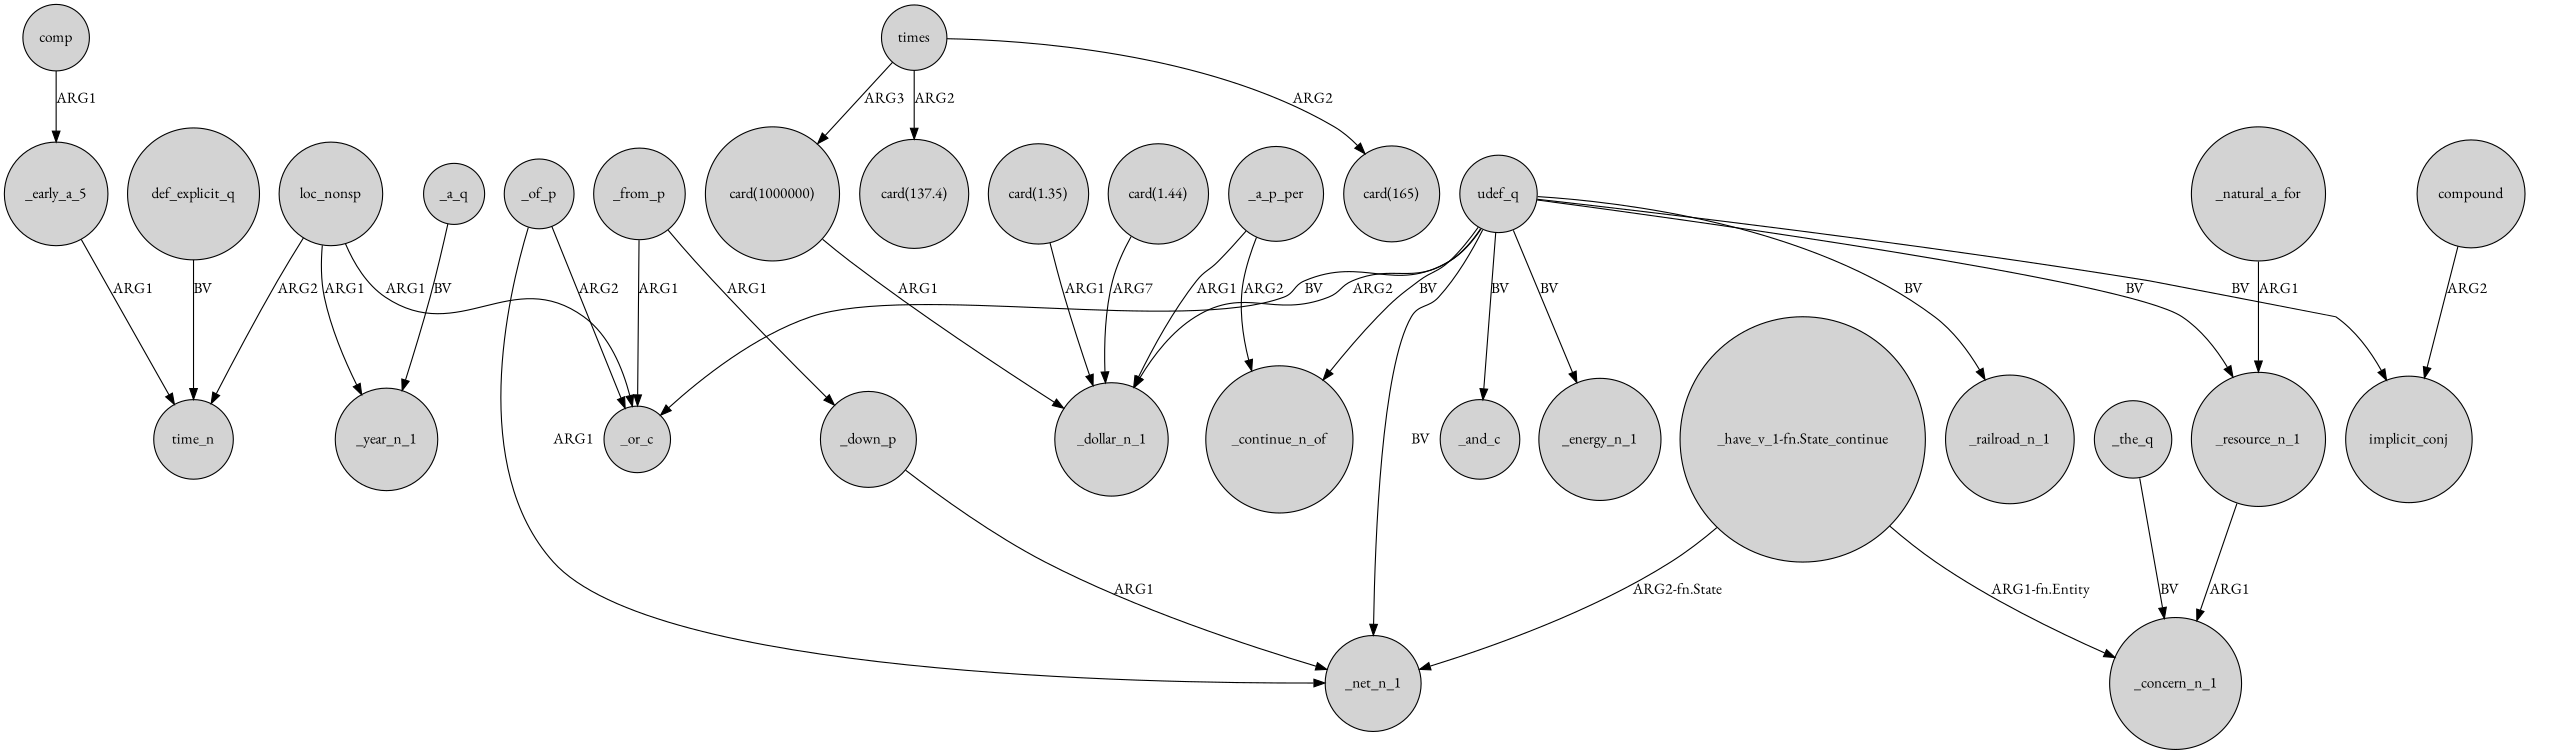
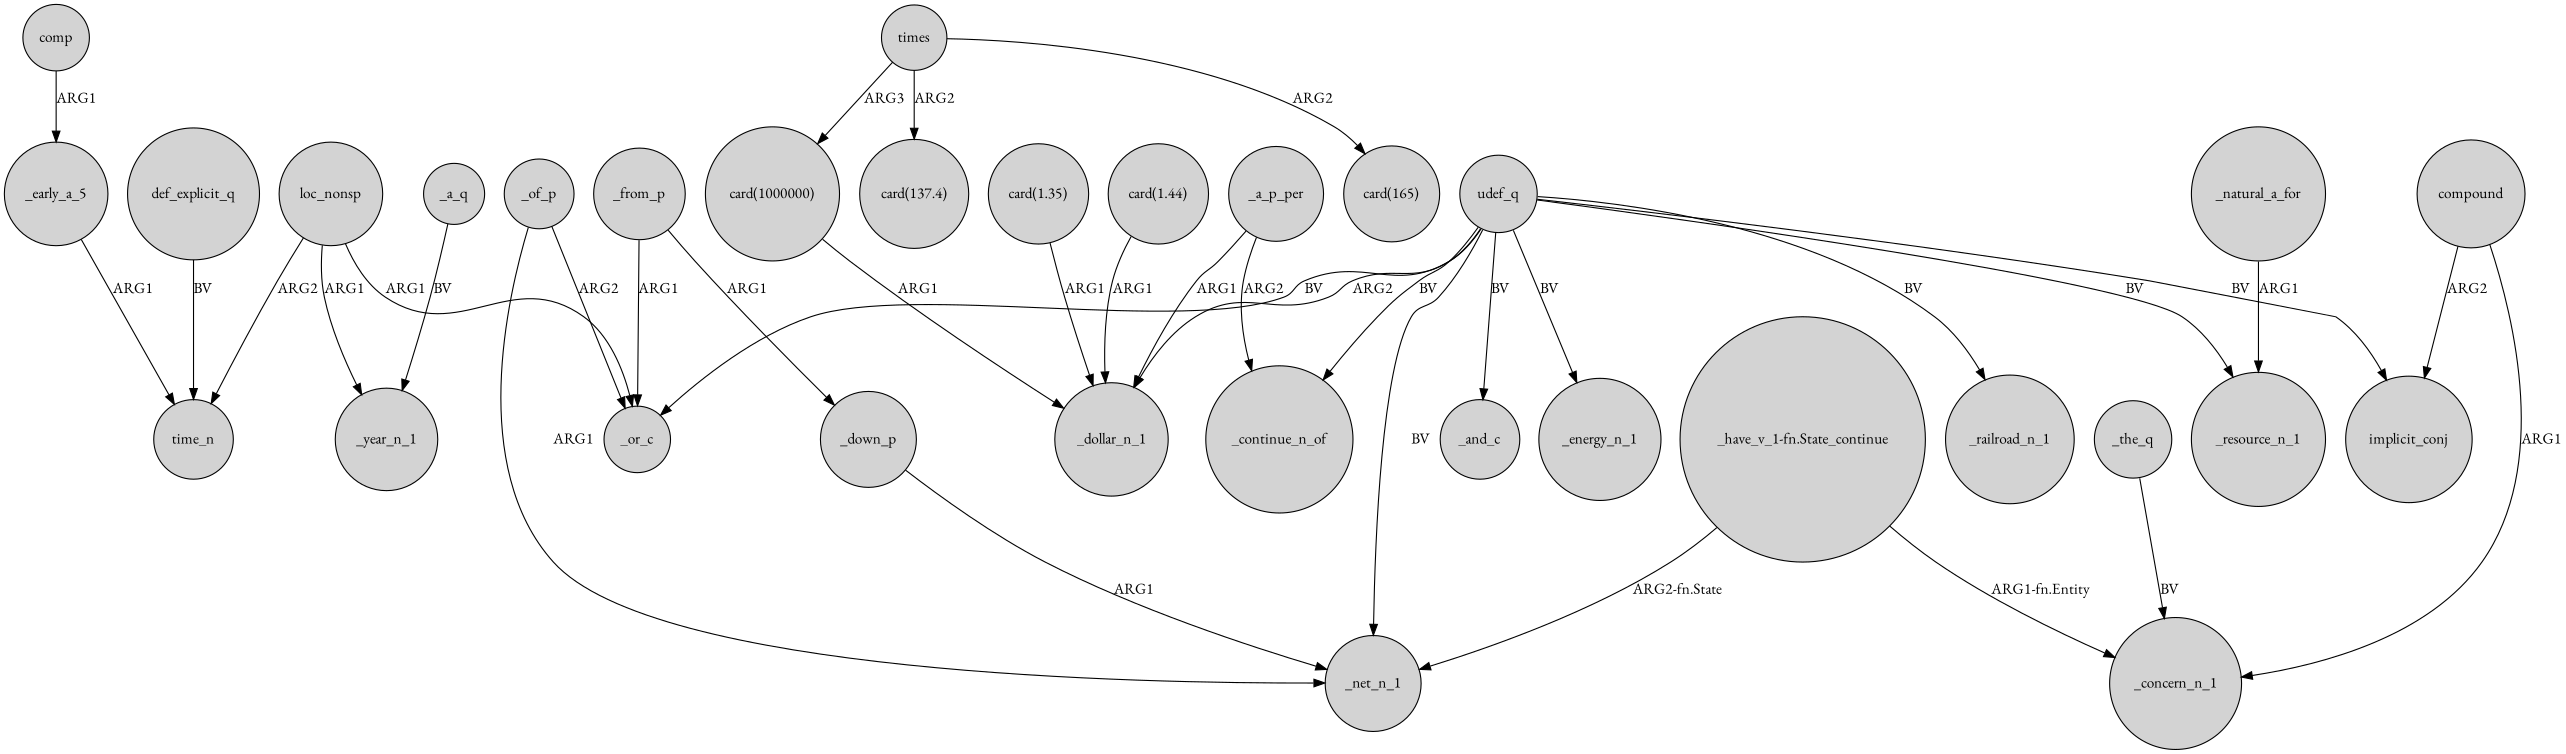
edge "card(1.44)" -> "_dollar_n_1": label "ARG7" -> "ARG1"
edge "_resource_n_1" -> "_concern_n_1": now "compound" -> "_concern_n_1"
